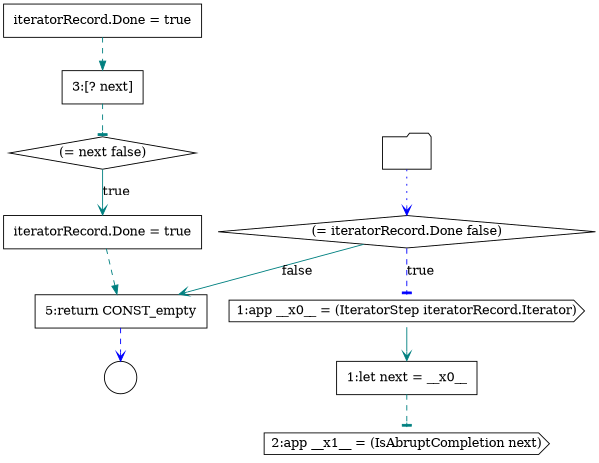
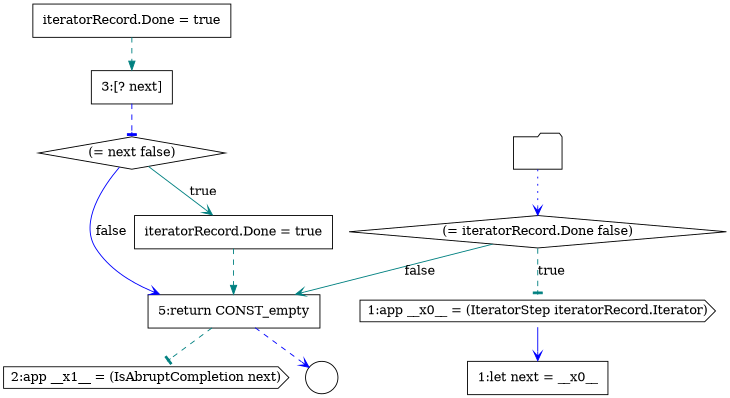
edge "3:[? next]" -> "(= next false)": color teal -> blue
edge "(= next false)" -> "5:return CONST_empty": added, label "false"
edge "(= iteratorRecord.Done false)" -> "1:app __x0__ = (IteratorStep iteratorRecord.Iterator)": color blue -> teal
edge "1:app __x0__ = (IteratorStep iteratorRecord.Iterator)" -> "1:let next = __x0__": color teal -> blue
edge "1:let next = __x0__" -> "2:app __x1__ = (IsAbruptCompletion next)": now "5:return CONST_empty" -> "2:app __x1__ = (IsAbruptCompletion next)"
